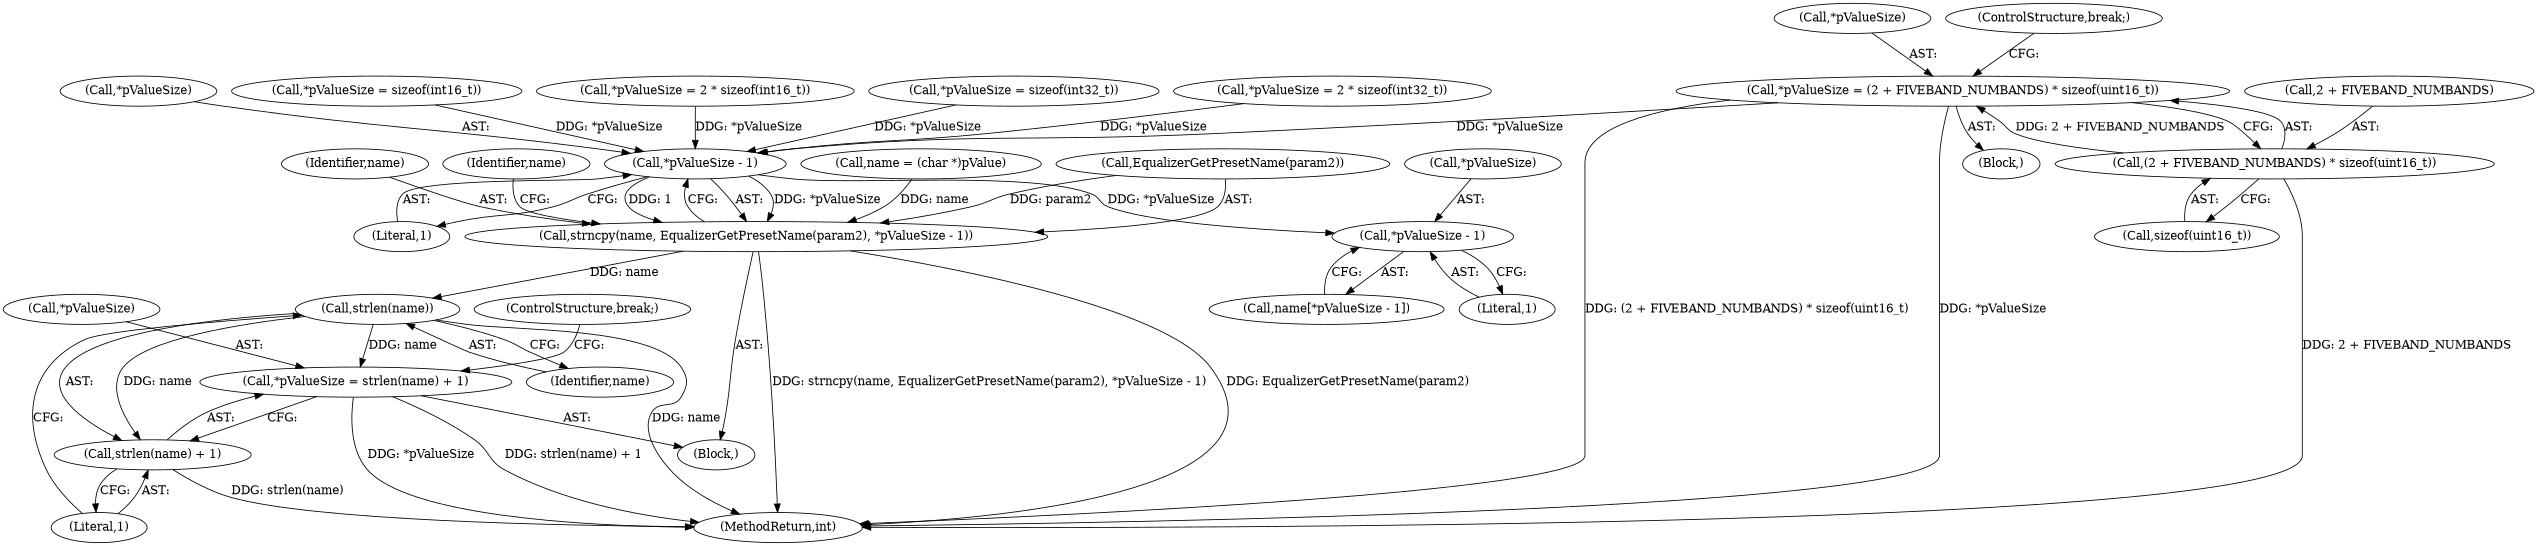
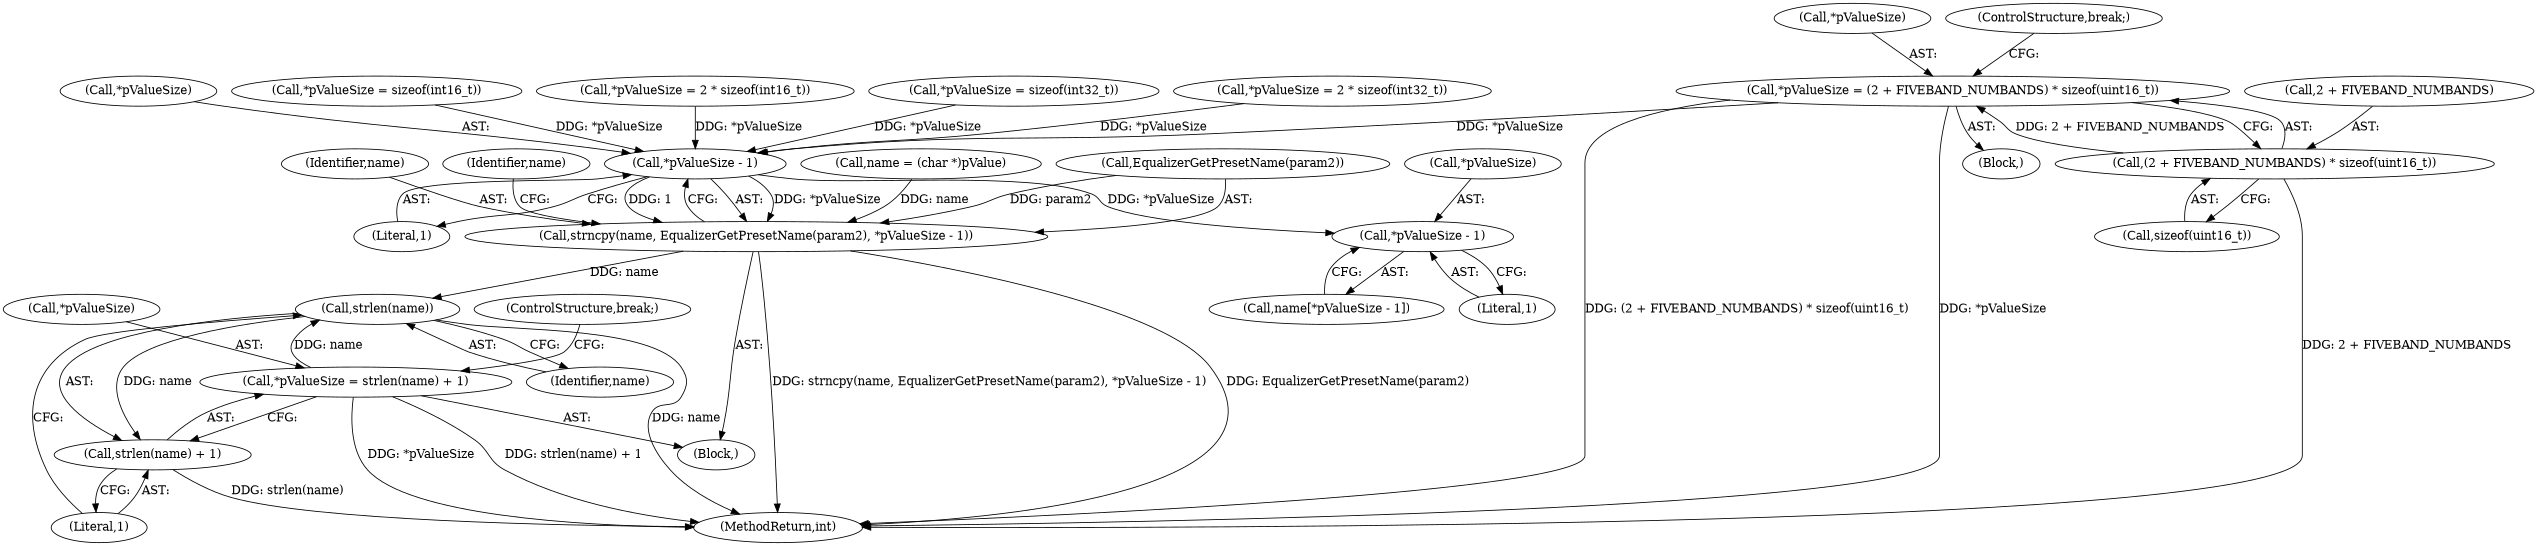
edge "(Call,strlen(name))" -> "(Call,*pValueSize = strlen(name) + 1)": reversed
